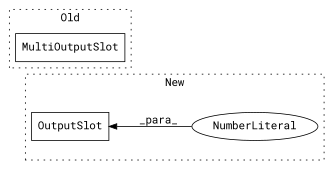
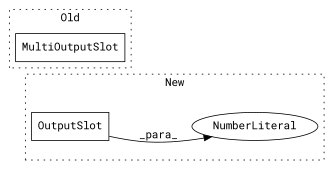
edge "NumberLiteral" -> "OutputSlot": reversed
